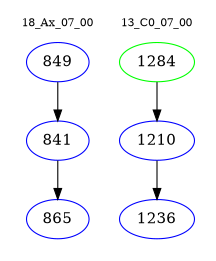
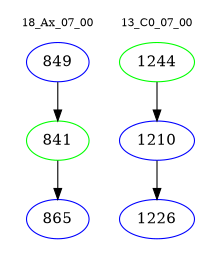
node "1284": label "1284" -> "1244"
node "841": color blue -> green
node "1236": label "1236" -> "1226"
